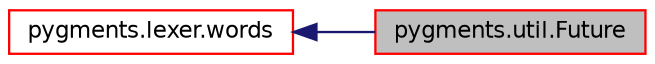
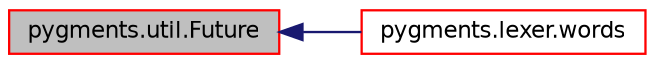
edge "pygments.util.Future" -> "pygments.lexer.words": reversed
